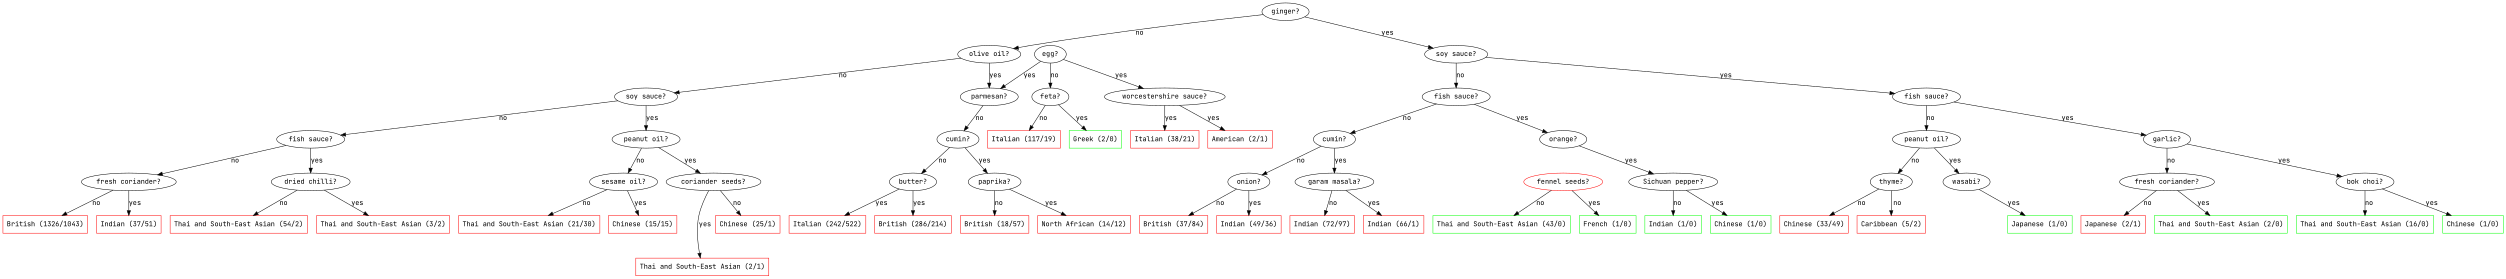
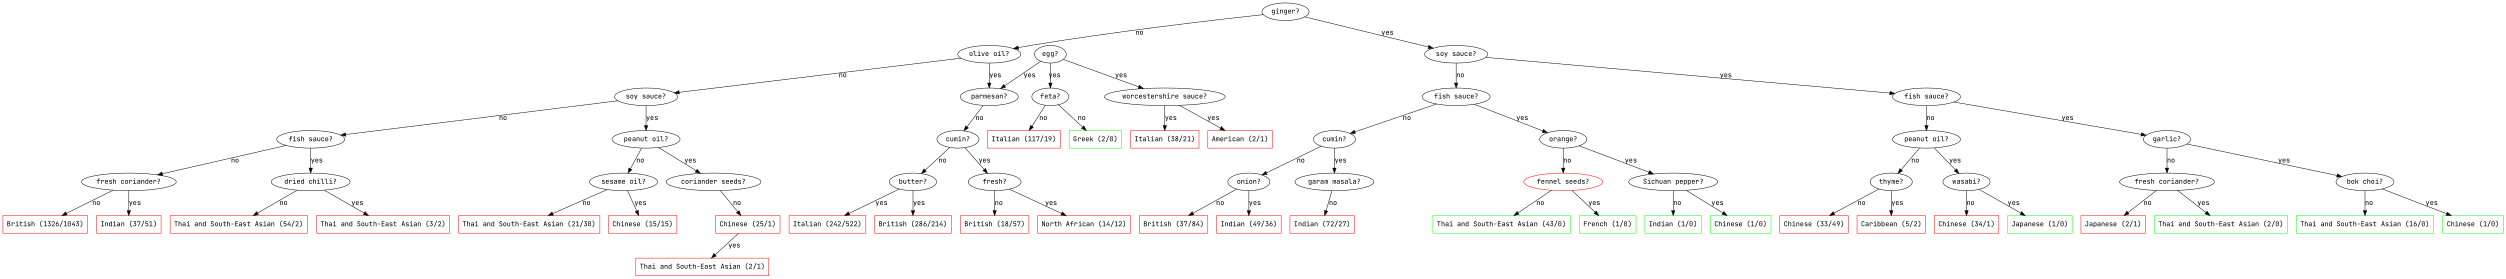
edge "egg?" -> "feta?": label "no" -> "yes"
edge "feta?" -> "Greek (2/0)": label "yes" -> "no"
edge "orange?" -> "fennel seeds?": added, label "no"
node "paprika?": label "paprika?" -> "fresh?"
edge "thyme?" -> "Caribbean (5/2)": label "no" -> "yes"
edge "coriander seeds?" -> "Thai and South-East Asian (2/1)": now "Chinese (25/1)" -> "Thai and South-East Asian (2/1)"
node "Indian (72/97)": label "Indian (72/97)" -> "Indian (72/27)"
node "Indian (66/1)": removed
node "Chinese (34/1)": added
